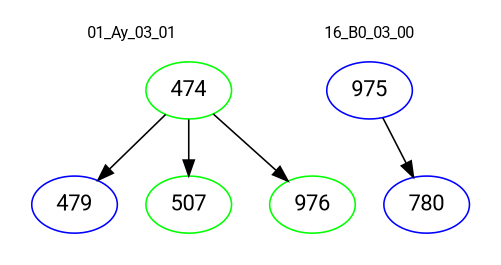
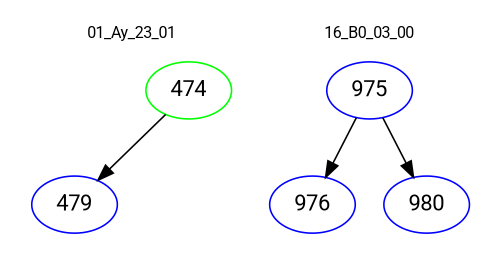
cluster "01_Ay_03_01": label "01_Ay_03_01" -> "01_Ay_23_01"
edge "474" -> "976": now "975" -> "976"
node "507": removed
node "976": color green -> blue
node "780": label "780" -> "980"
